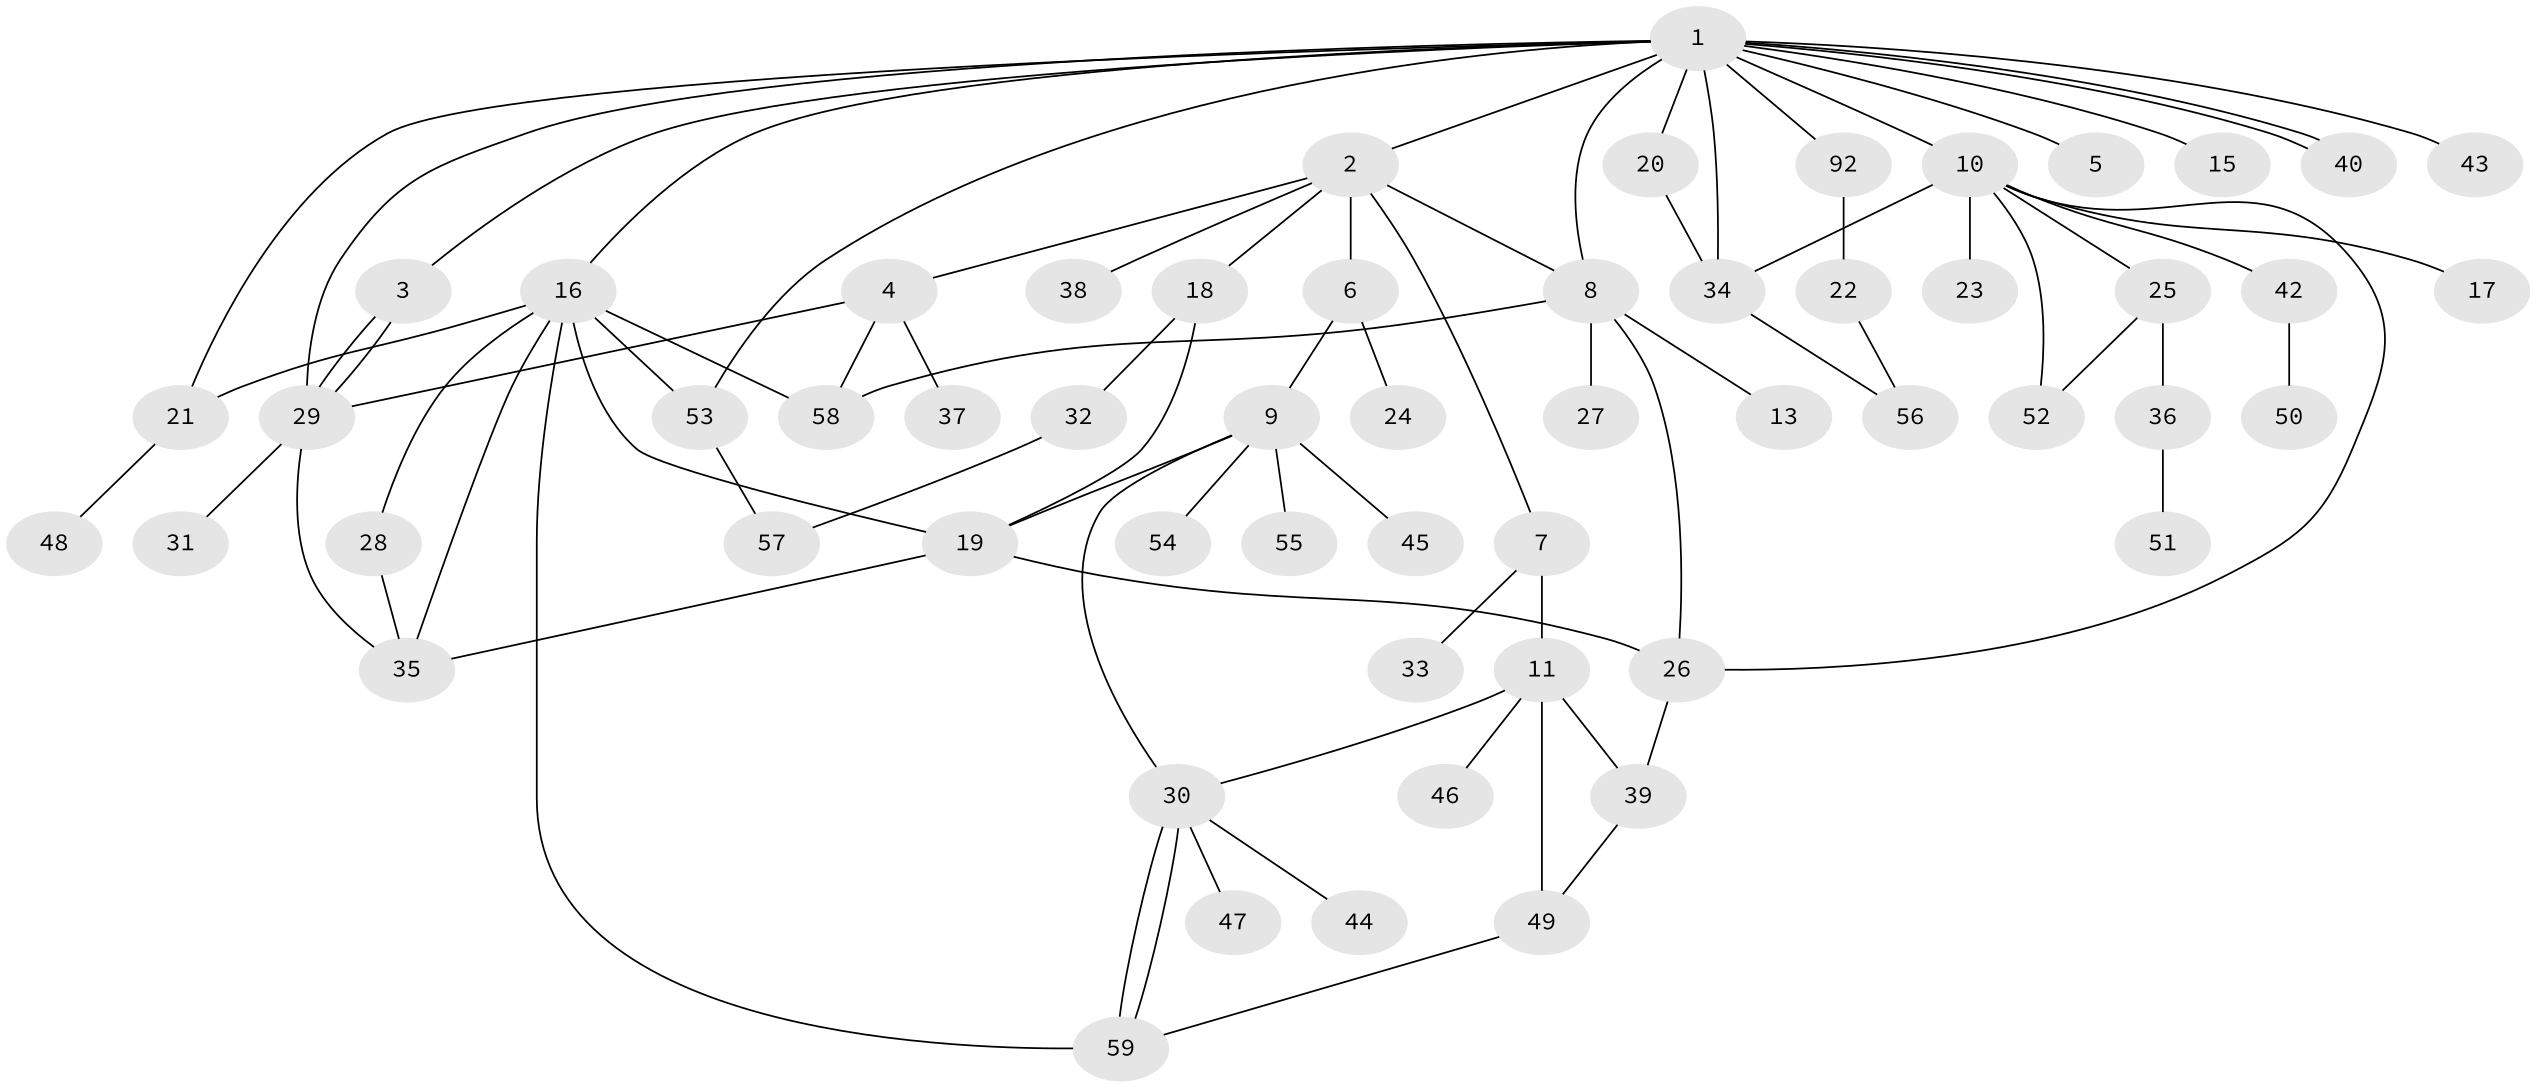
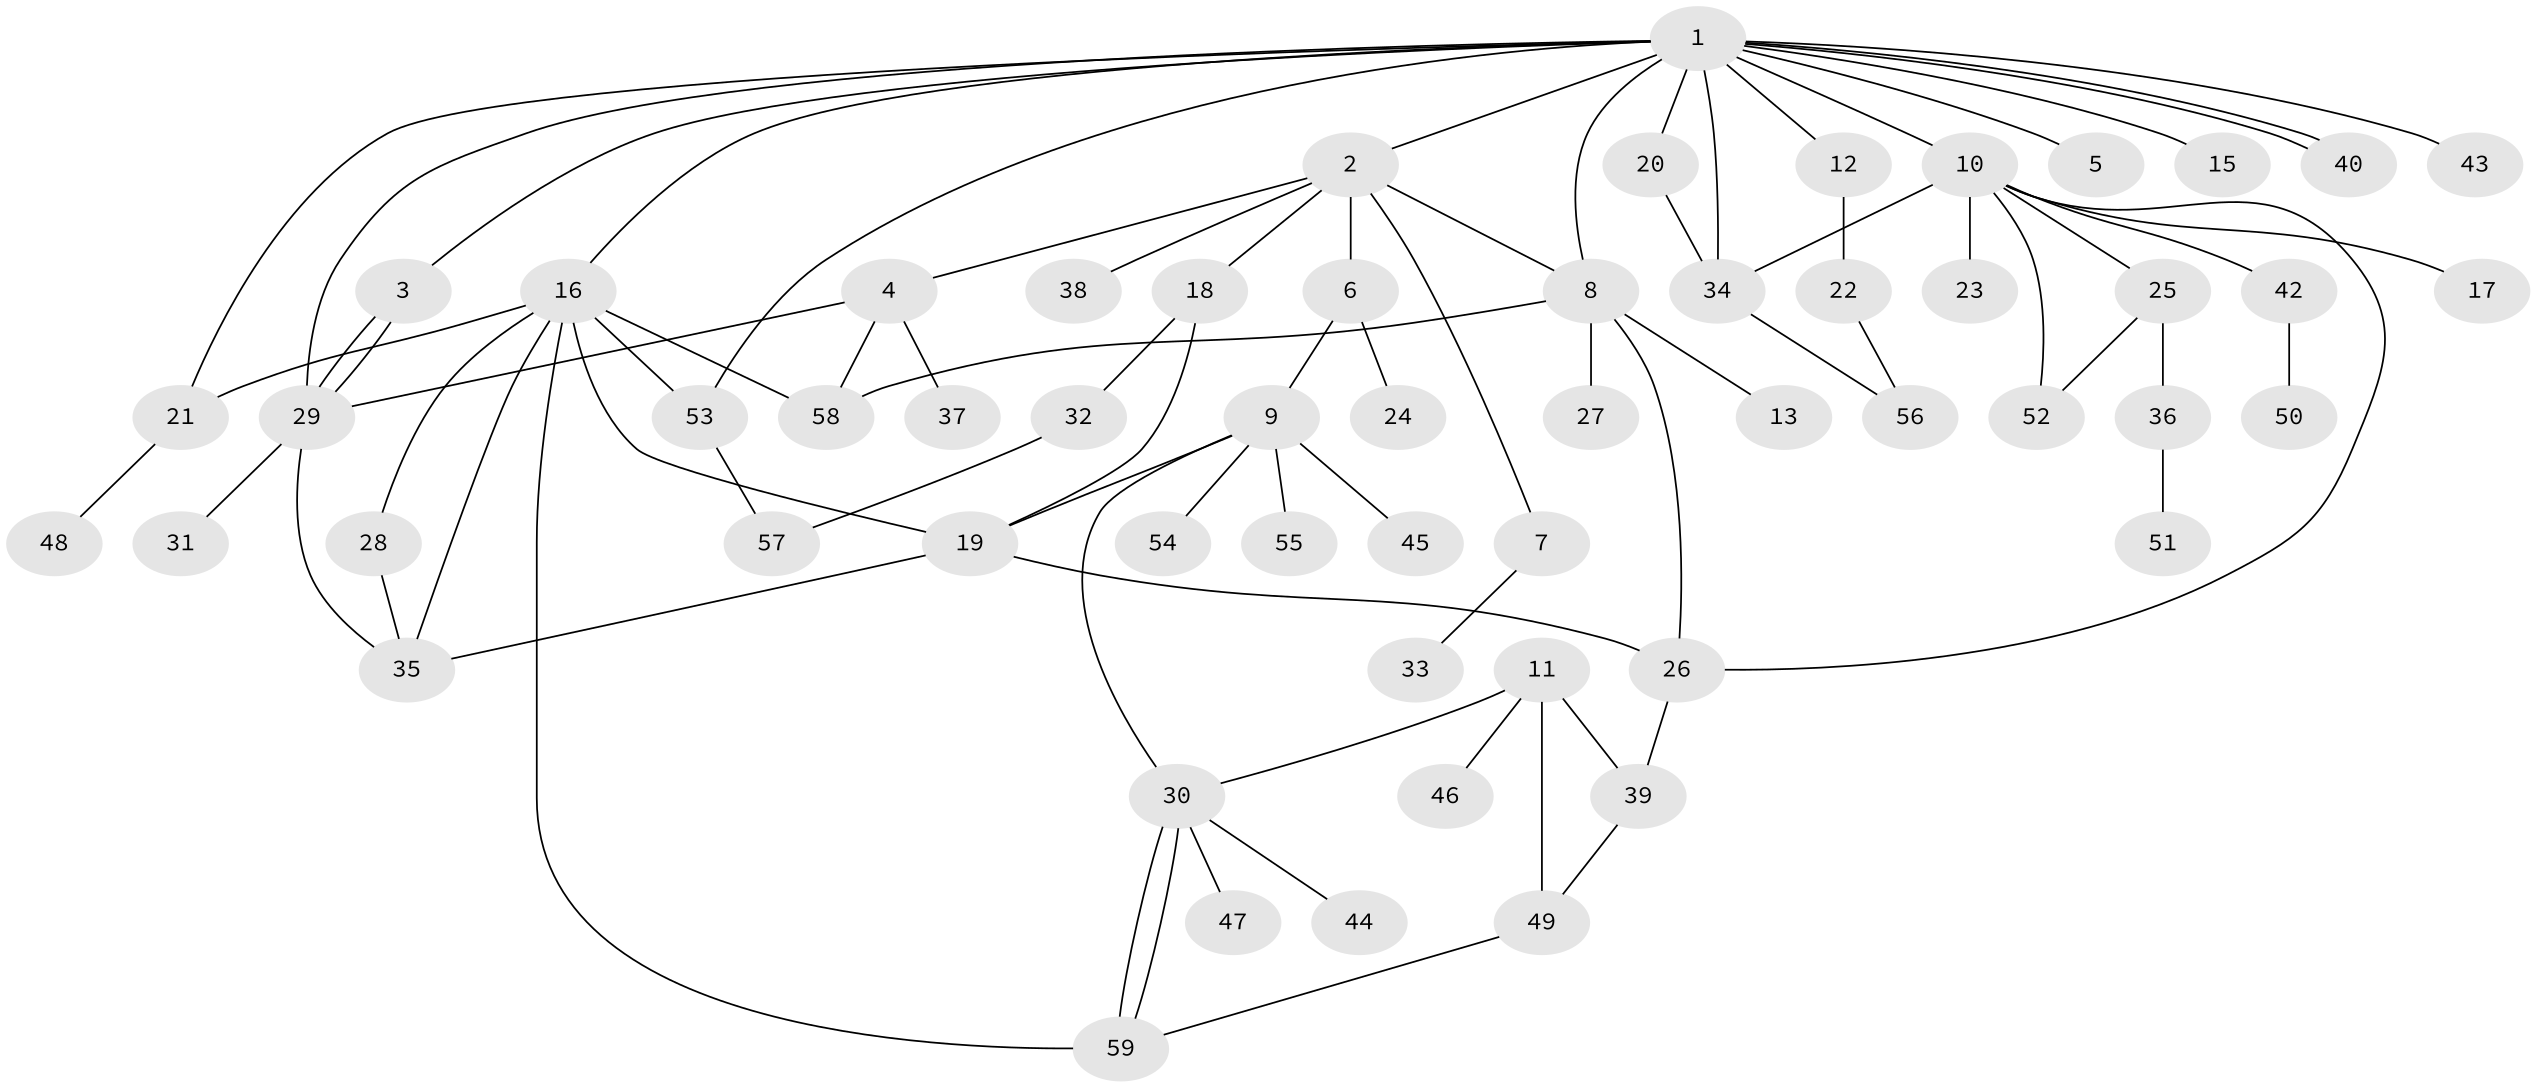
node "92": label "92" -> "12"
edge "7" -- "11": removed
